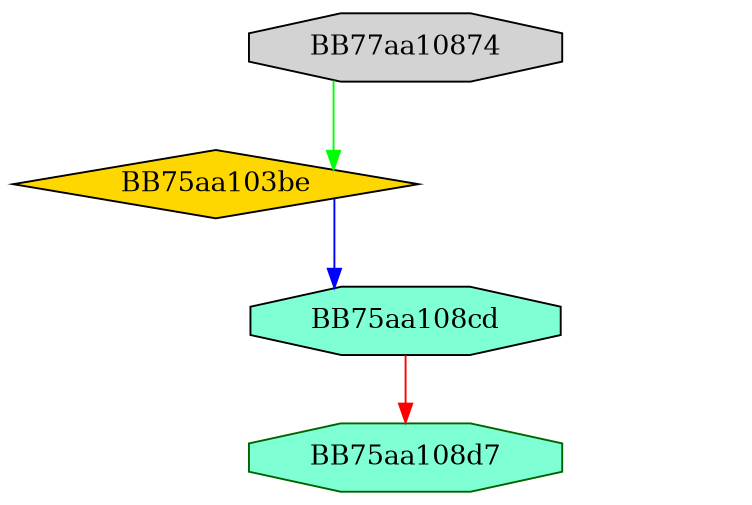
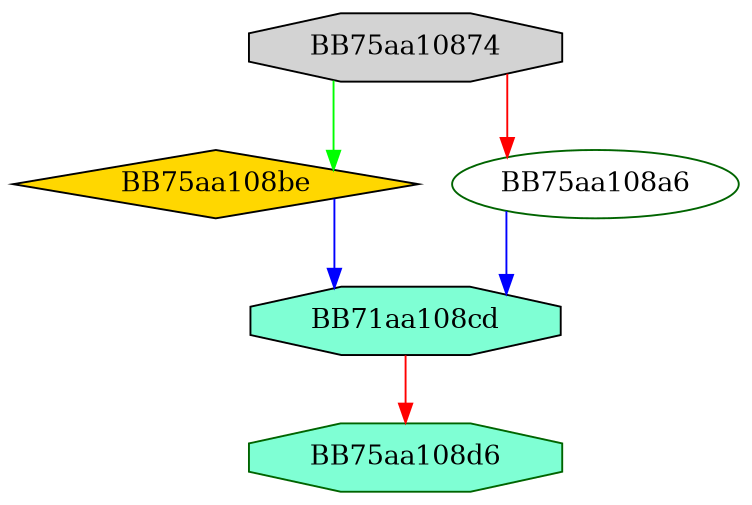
node "BB77aa10874": label "BB77aa10874" -> "BB75aa10874"
node "BB75aa103be": label "BB75aa103be" -> "BB75aa108be"
node "BB75aa108a6": added
node "BB75aa108cd": label "BB75aa108cd" -> "BB71aa108cd"
node "BB75aa108d7": label "BB75aa108d7" -> "BB75aa108d6"
